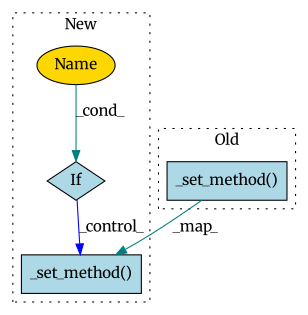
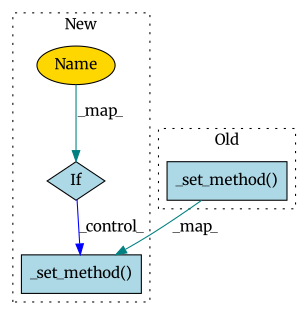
edge "Name" -> "If": label "_cond_" -> "_map_"
